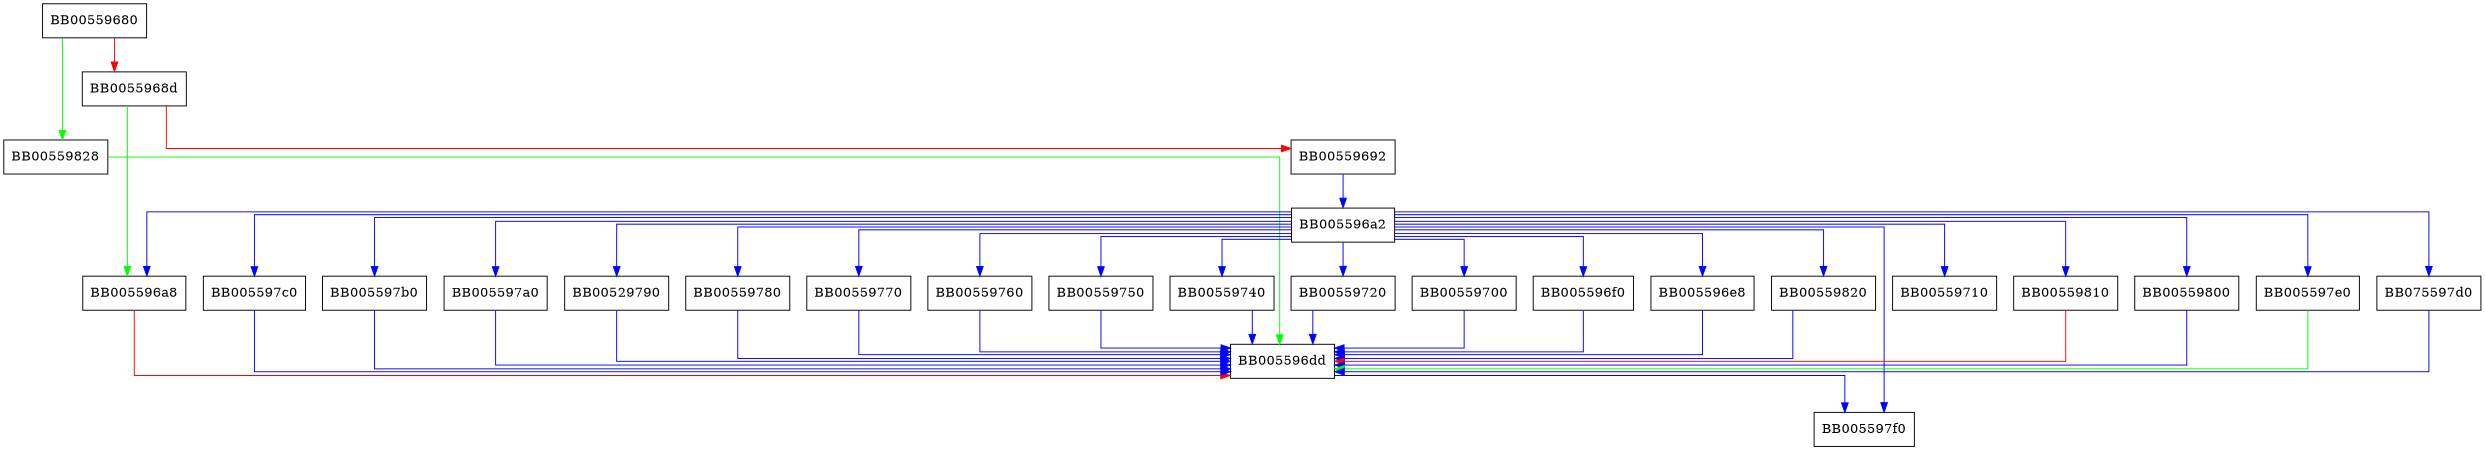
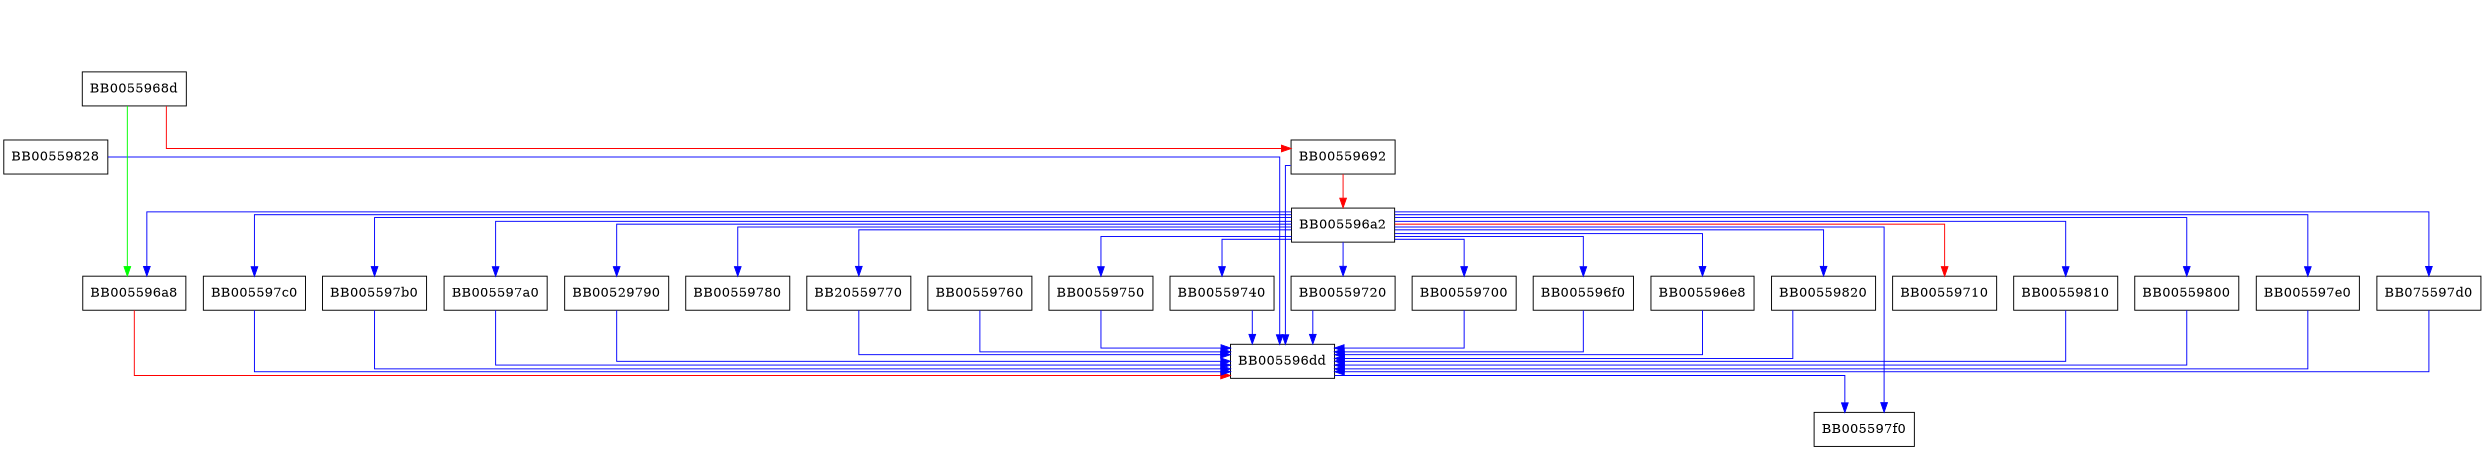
node "BB00559680": removed
edge "BB00559828" -> "BB005596dd": color green -> blue
edge "BB00559692" -> "BB005596a2": color blue -> red
edge "BB005596a2" -> "BB00559710": color blue -> red
edge "BB005596a2" -> "BB00559760": removed
node "BB00559770": label "BB00559770" -> "BB20559770"
edge "BB00559780" -> "BB005596dd": now "BB00559692" -> "BB005596dd"
edge "BB00559810" -> "BB005596dd": color red -> blue
edge "BB005597e0" -> "BB005596dd": color green -> blue
